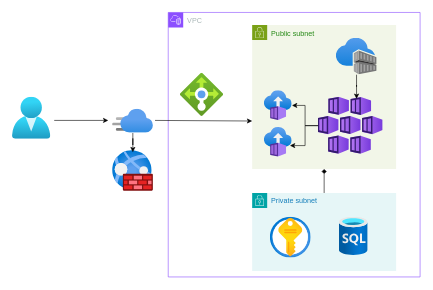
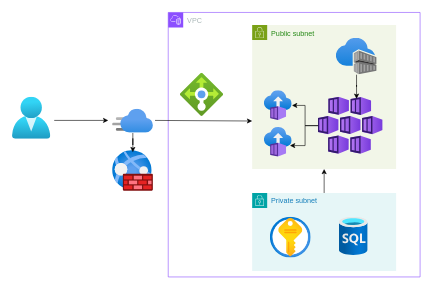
edge "Private subnet" -> "Public subnet": arrowhead diamond -> classic
